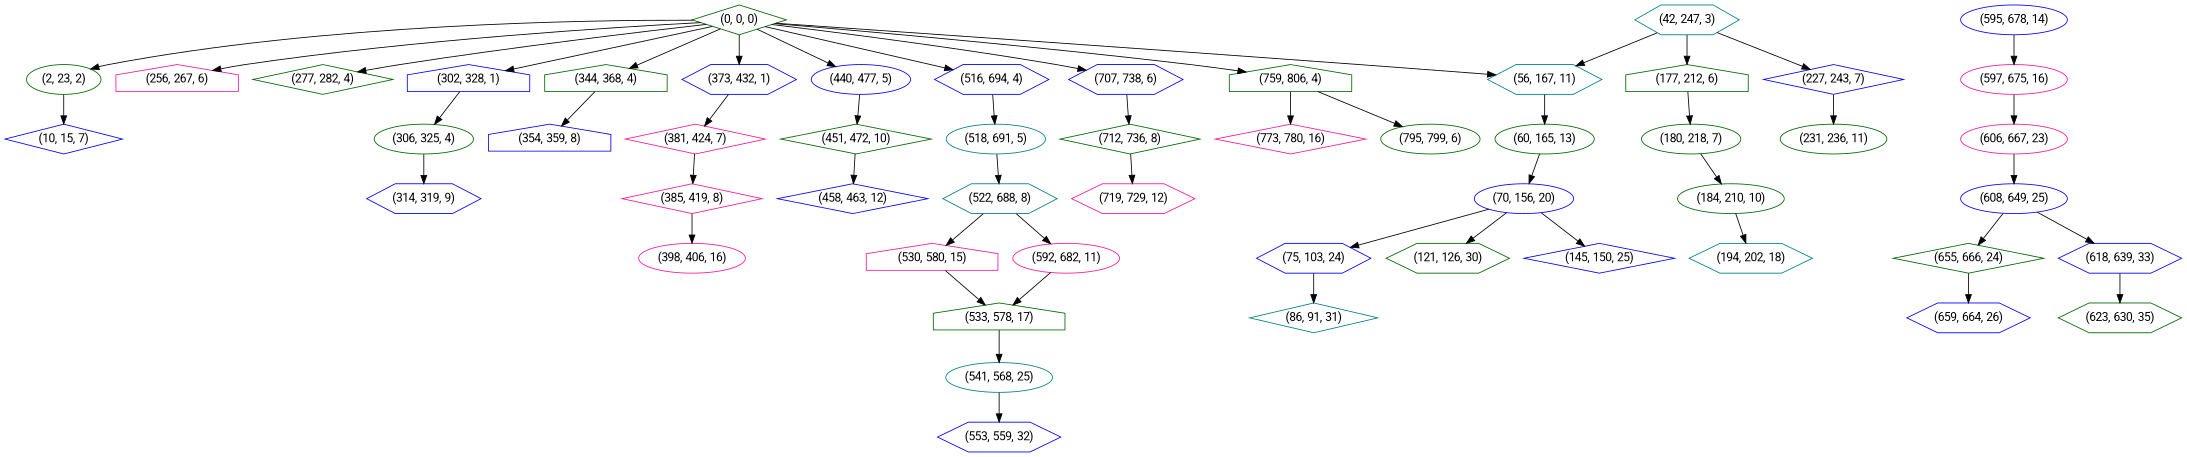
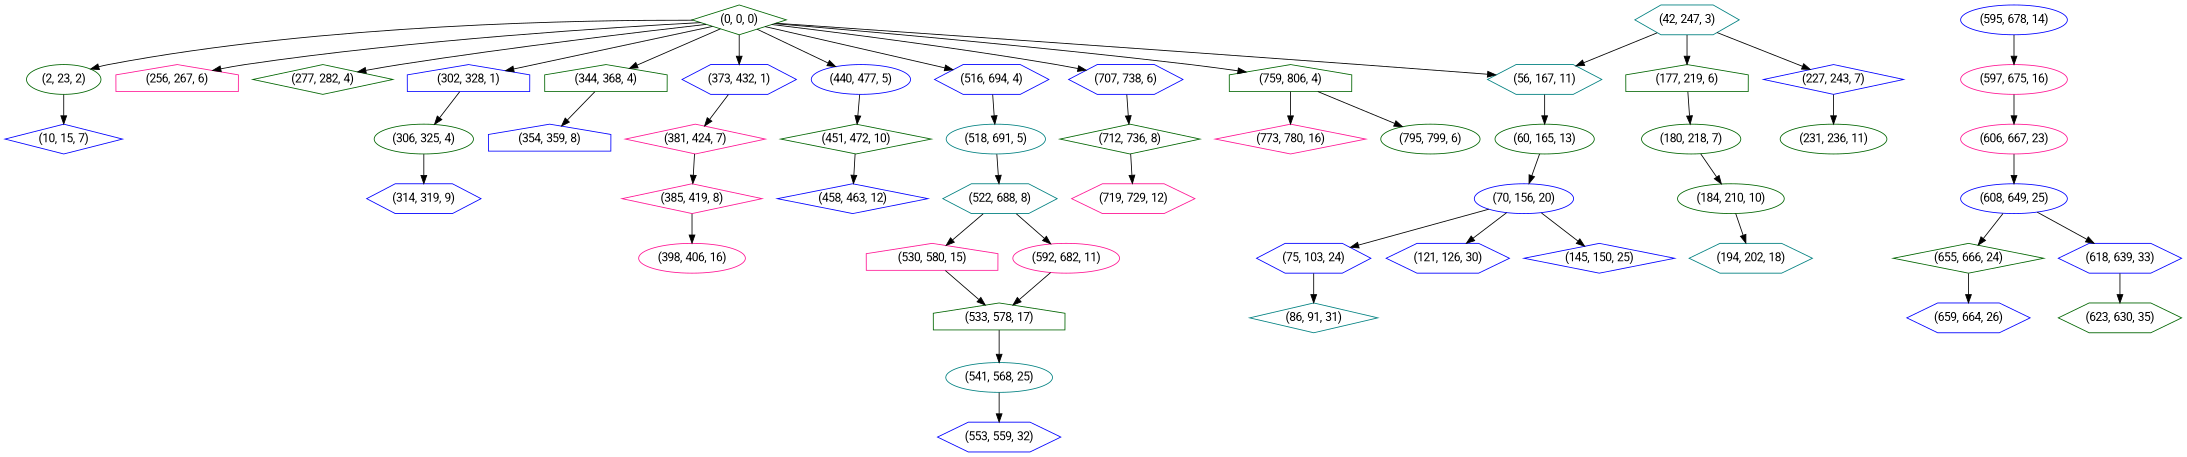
node "(177, 212, 6)": label "(177, 212, 6)" -> "(177, 219, 6)"
node "(121, 126, 30)": color darkgreen -> blue
